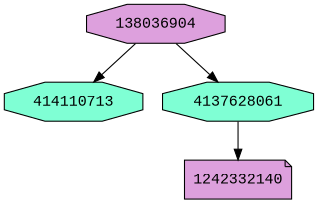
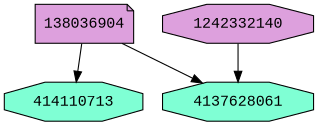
node "138036904": shape octagon -> note
edge "4137628061" -> "1242332140": reversed
node "1242332140": shape note -> octagon
